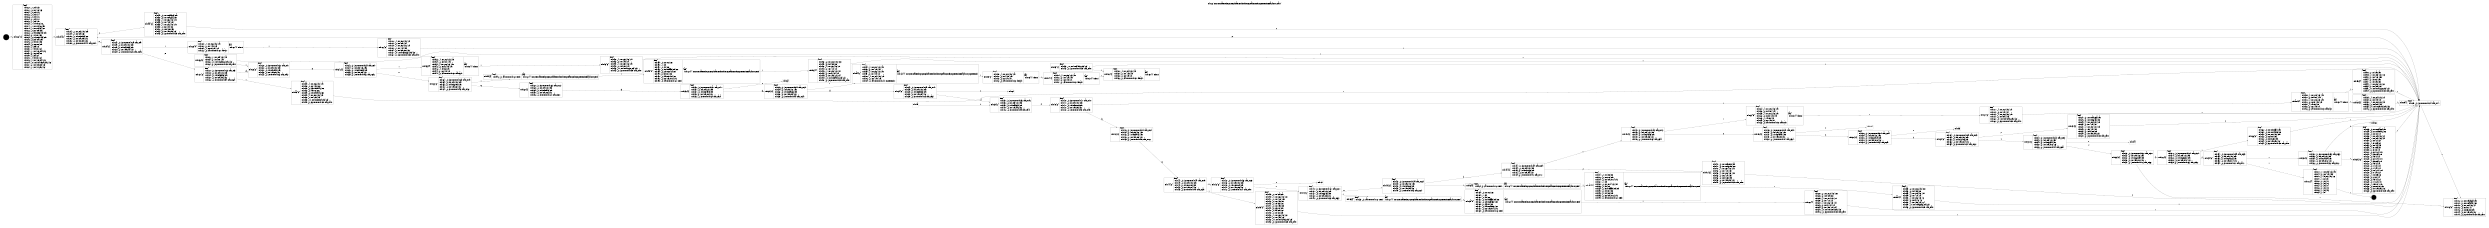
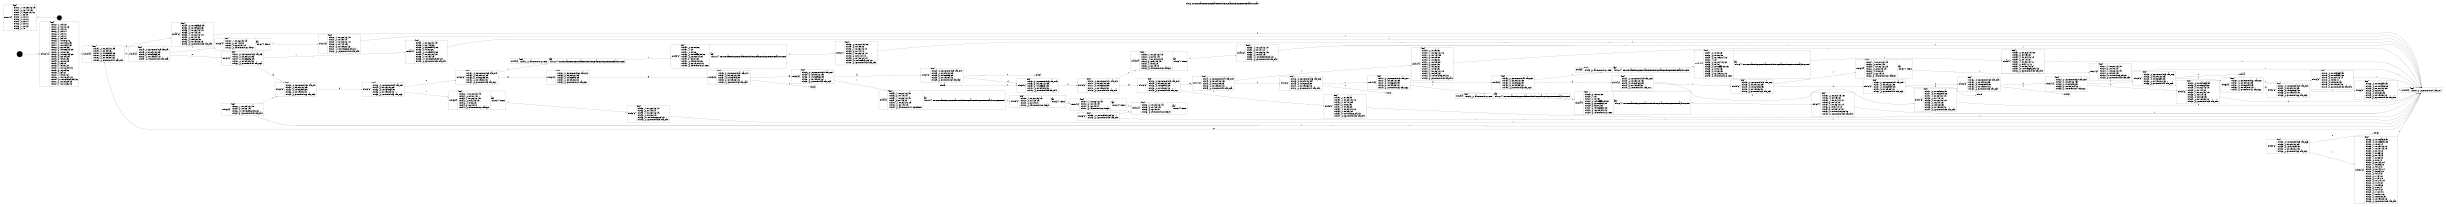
edge "0x401a0e [29]" -> "0x4019ec [34]": now "0x401428 [28]" -> "0x4019ec [34]"
edge "0x401cde [5]" -> "0x4017c6 [30]": reversed
node "0x401594 [28]": removed
